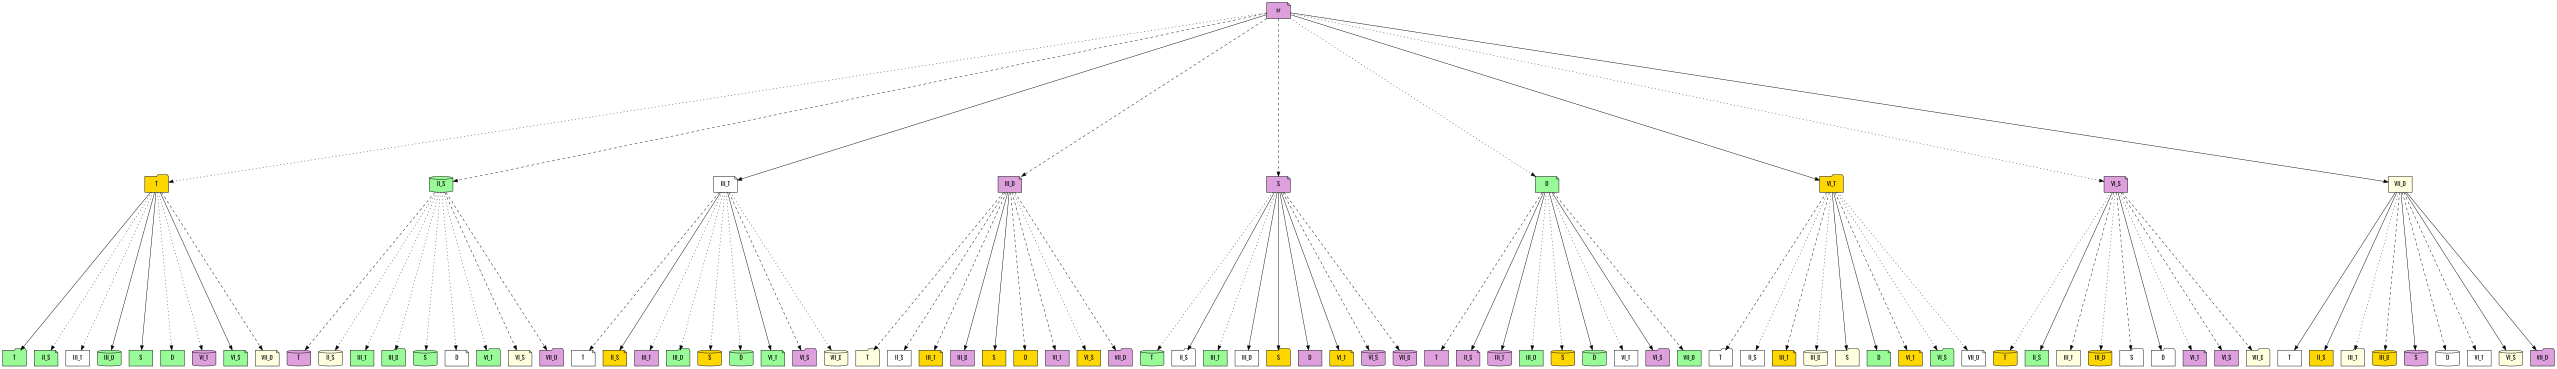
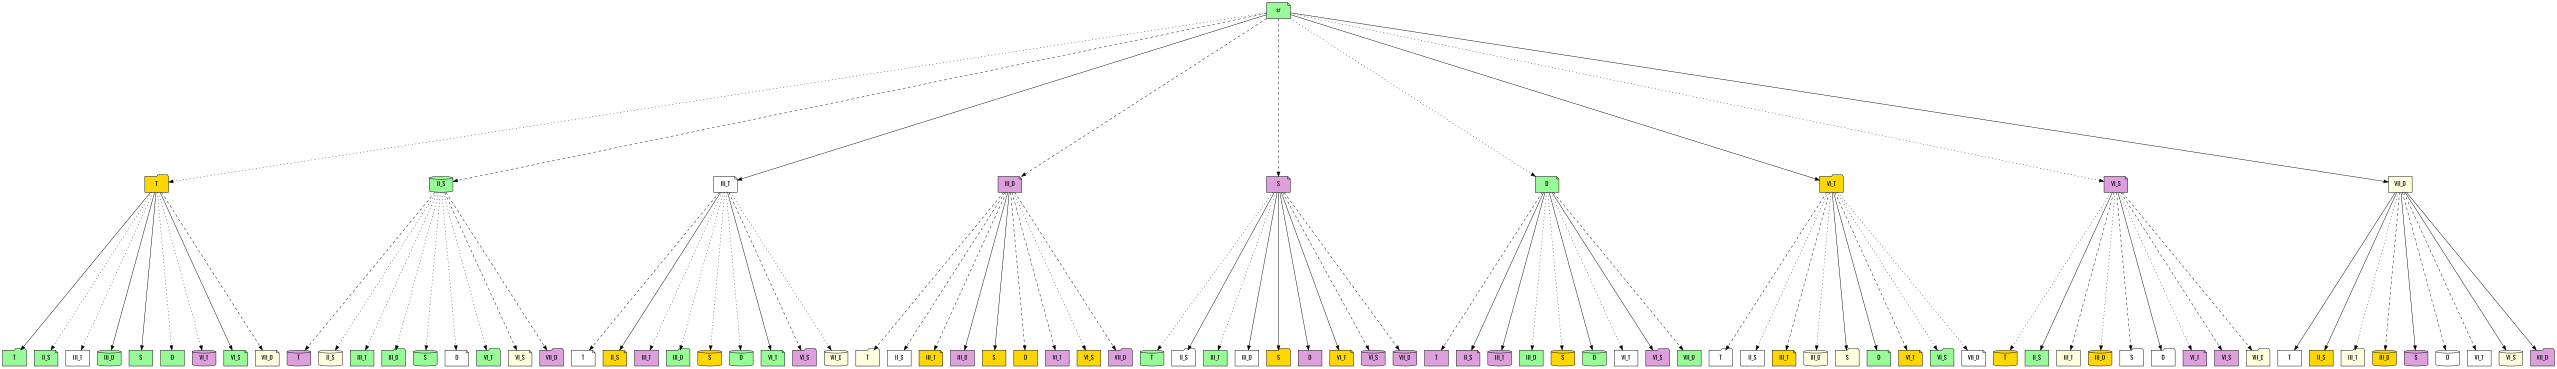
node "sr": fillcolor plum -> palegreen
